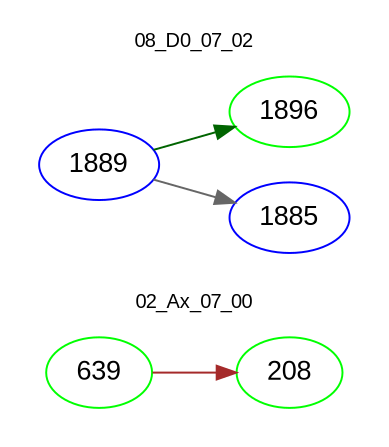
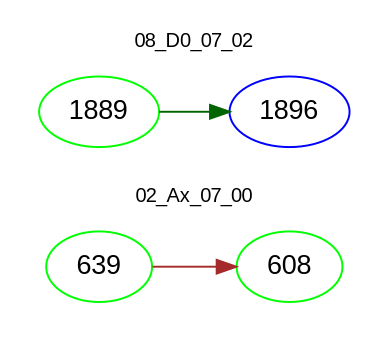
node "1896": color green -> blue
node "1889": color blue -> green
node "1885": removed
node "208": label "208" -> "608"
